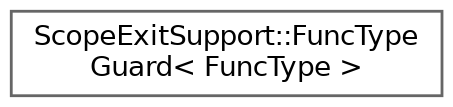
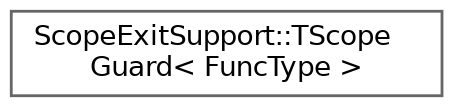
node "ScopeExitSupport::FuncType Guard< FuncType >": label "ScopeExitSupport::FuncType Guard< FuncType >" -> "ScopeExitSupport::TScope Guard< FuncType >"
